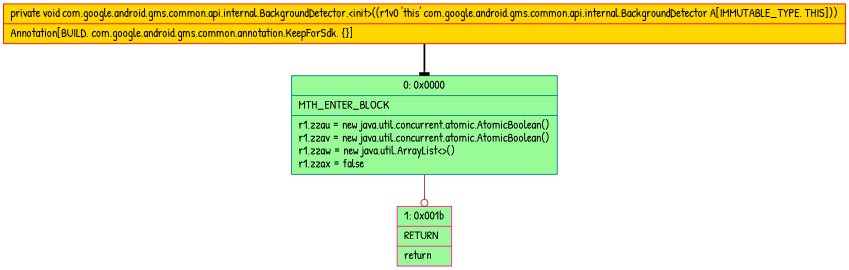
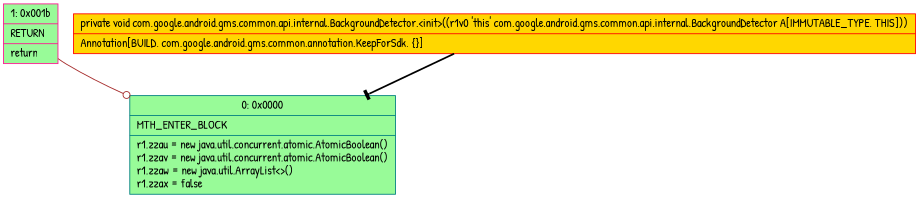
edge "0: 0x0000" -> "1: 0x001b": reversed
